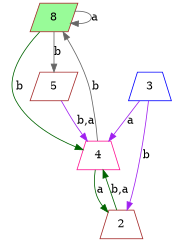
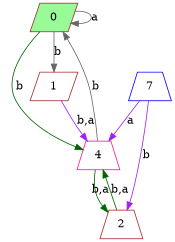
node "8": label "8" -> "0"
node "5": label "5" -> "1"
node "3": label "3" -> "7"
edge "4" -> "2": label "a" -> "b,a"
